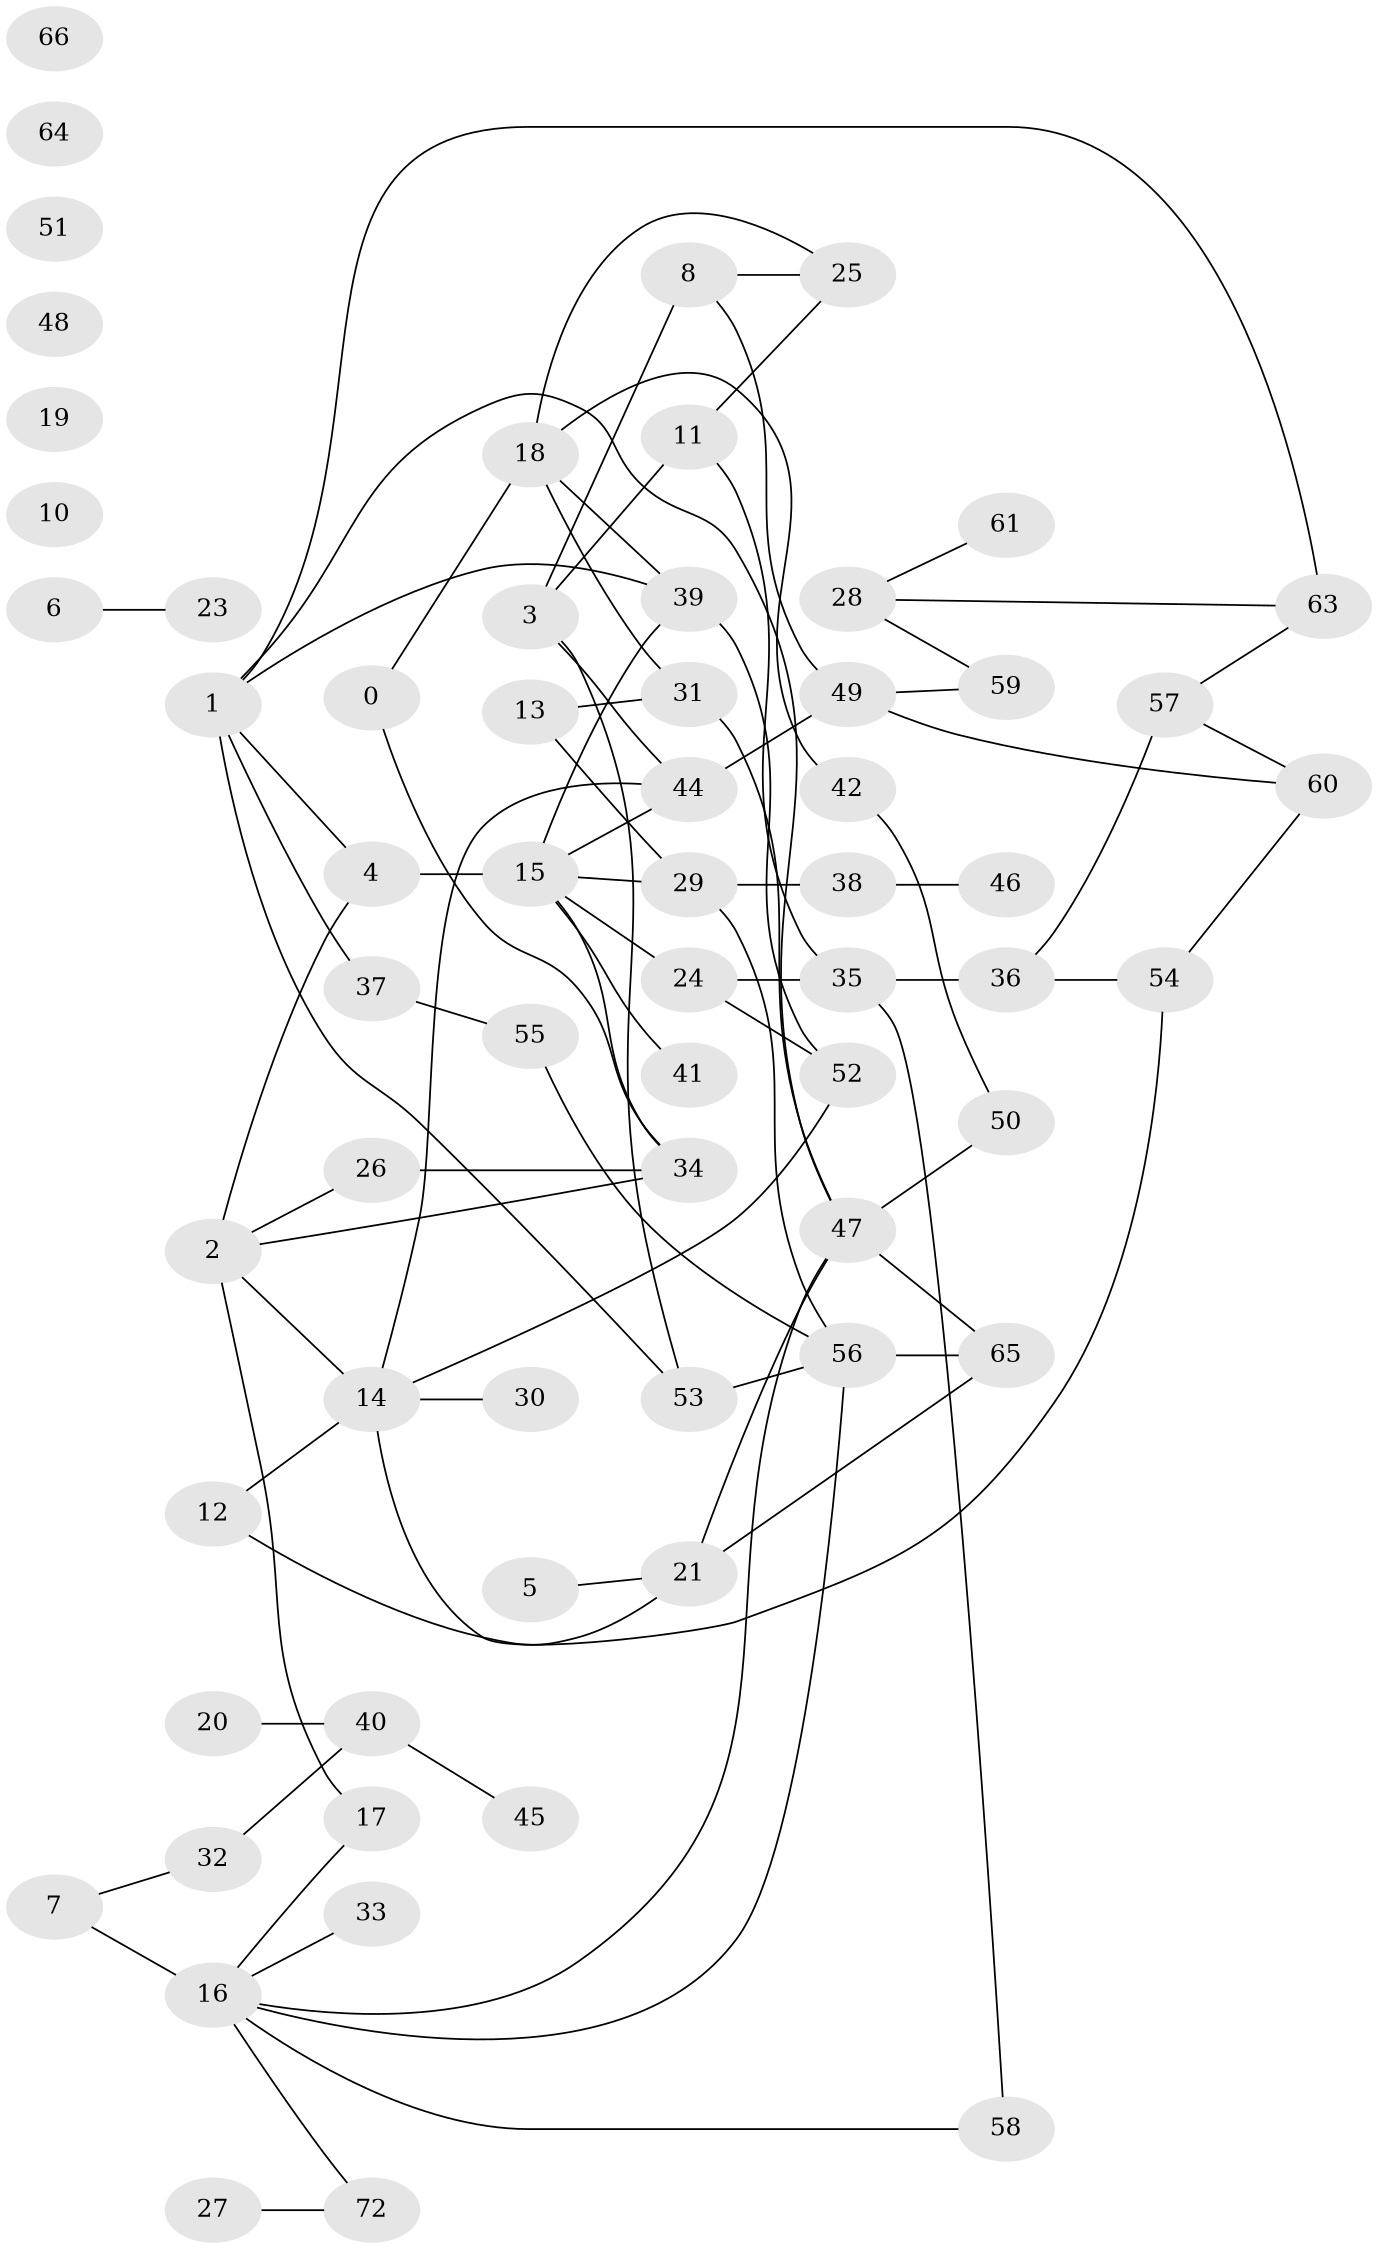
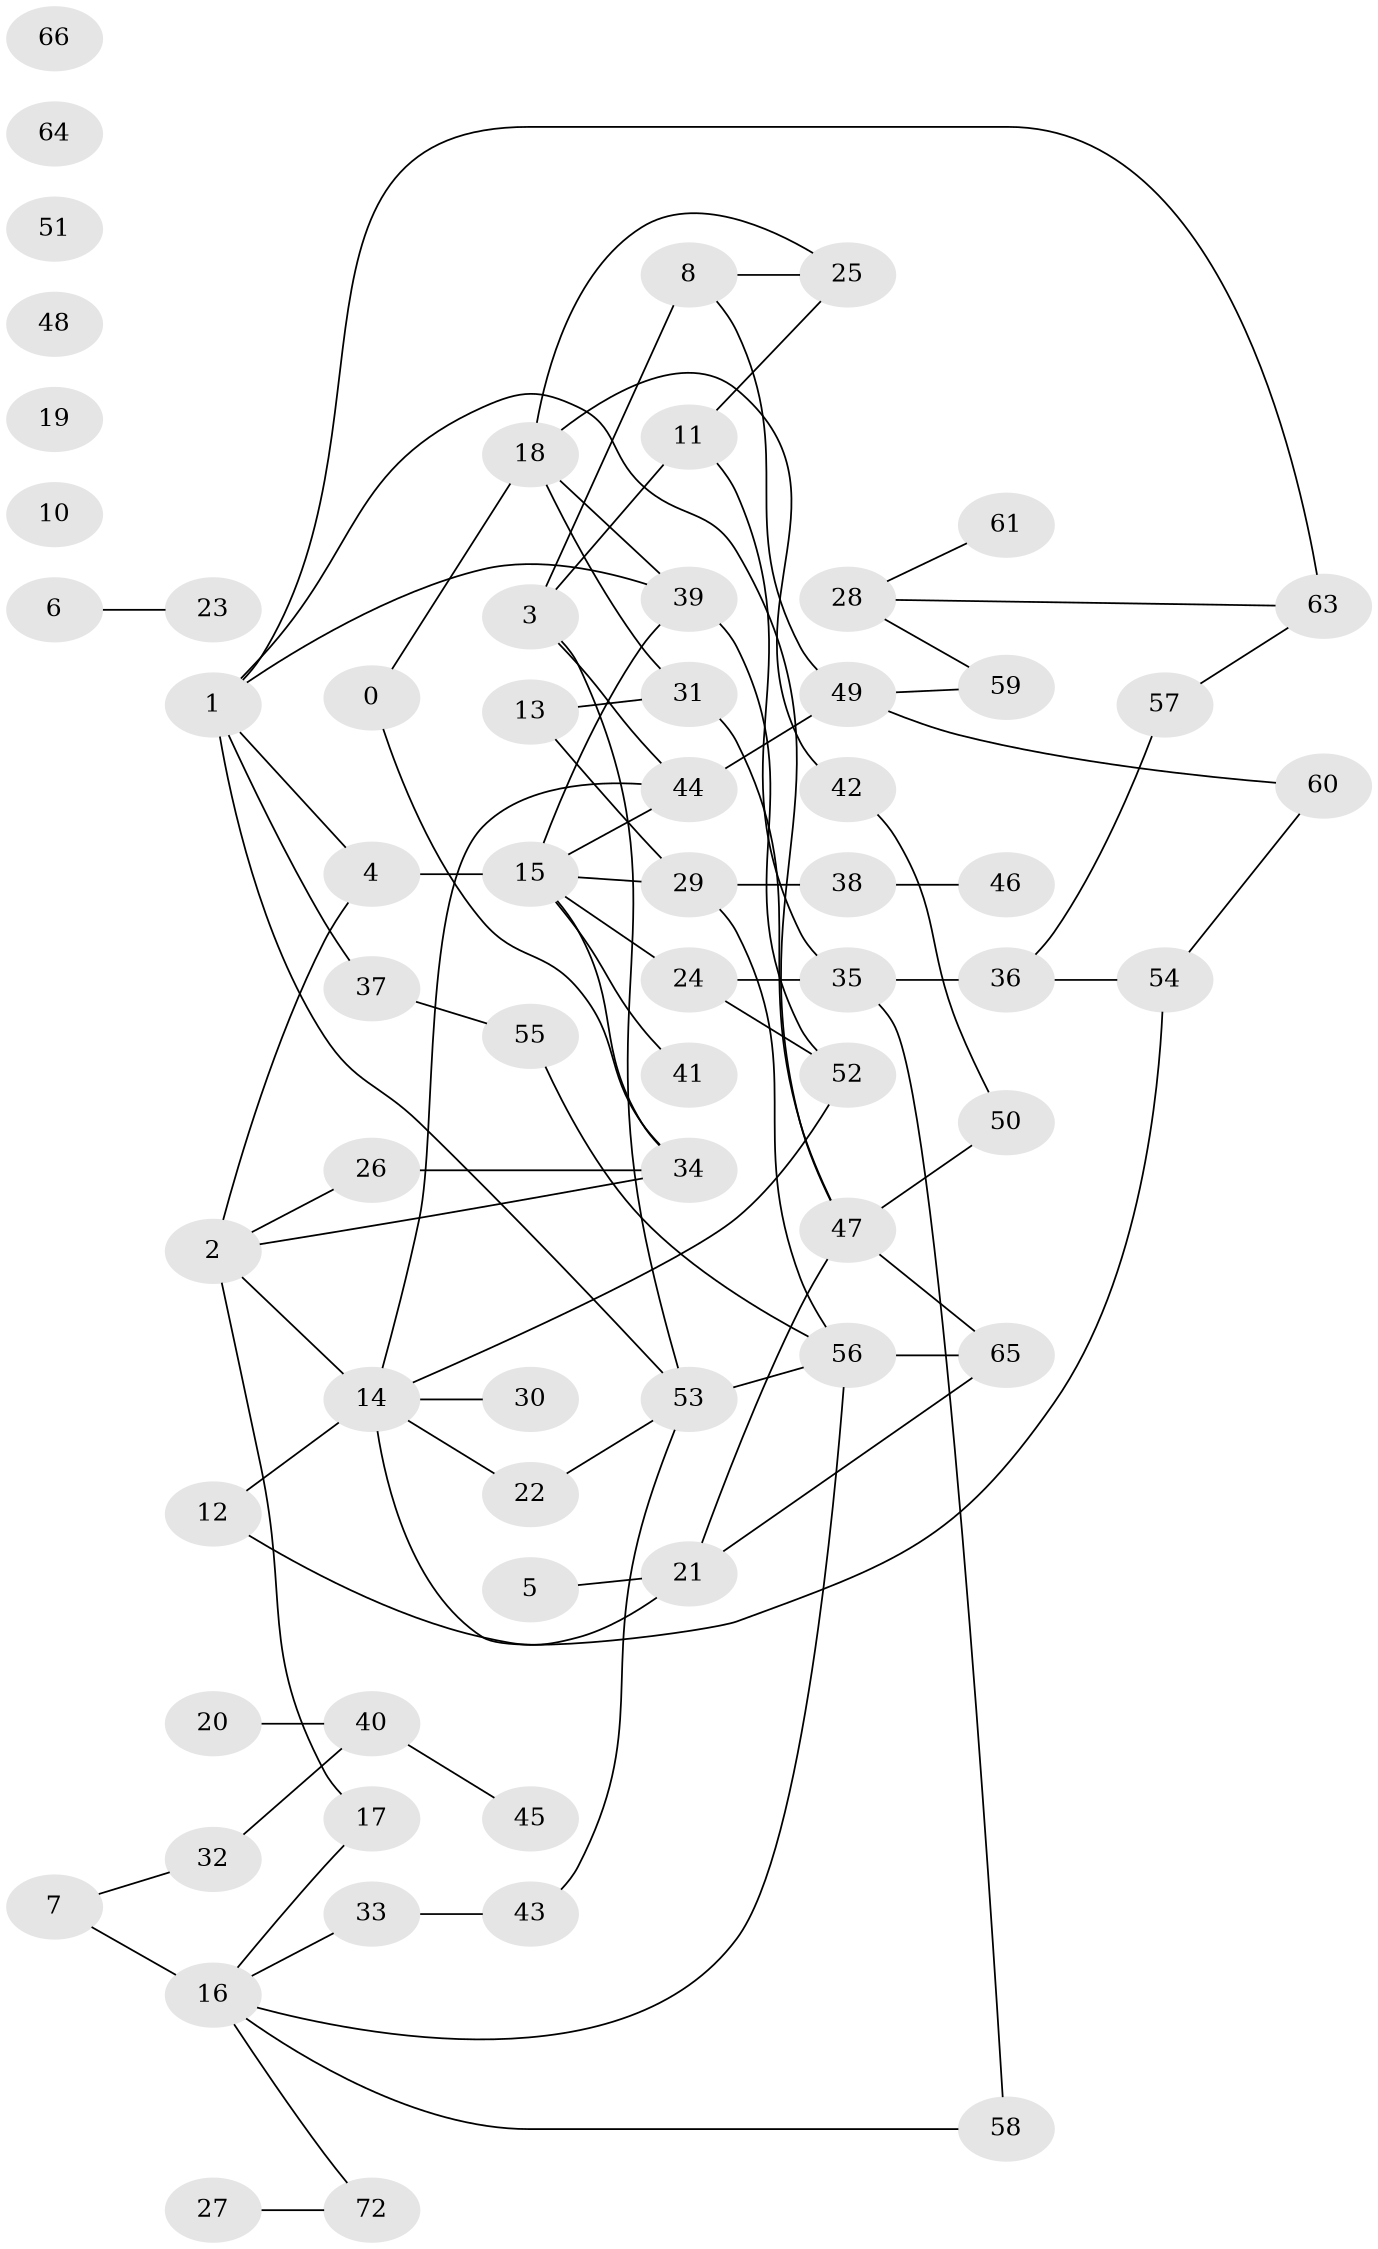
edge "57" -- "60": removed
node "22": added
edge "47" -- "16": removed
node "43": added
